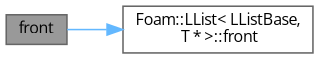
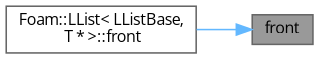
edge "front" -> "Foam::LList< LListBase, T * >::front": reversed
